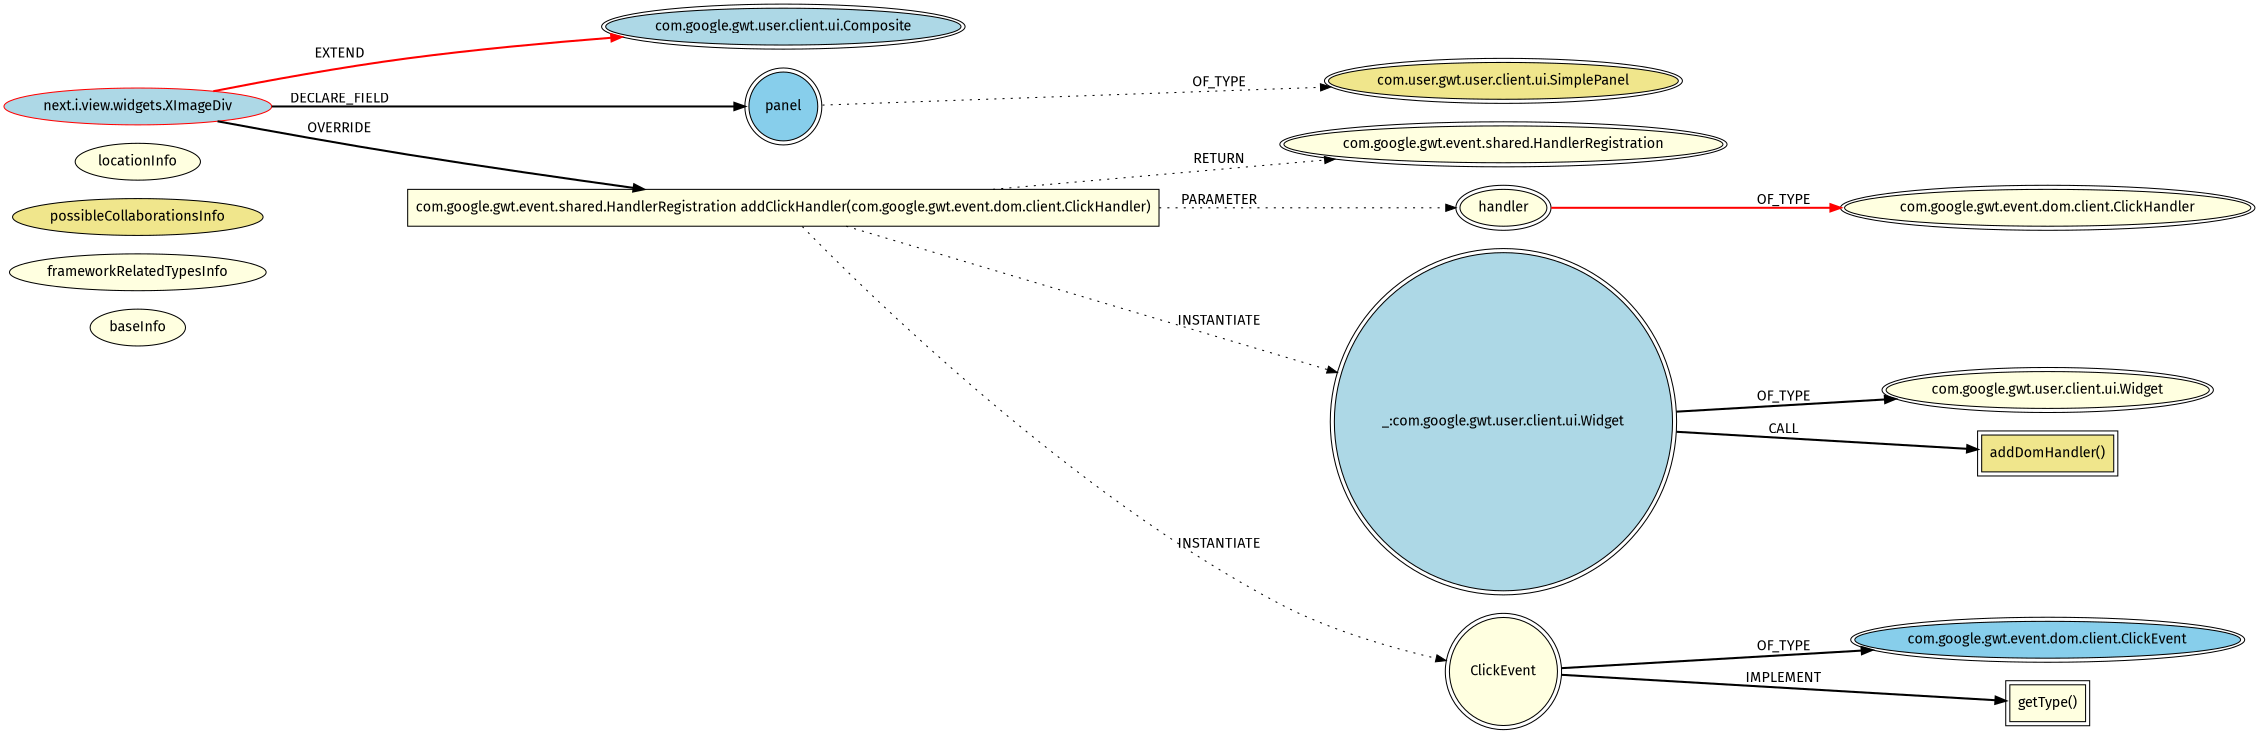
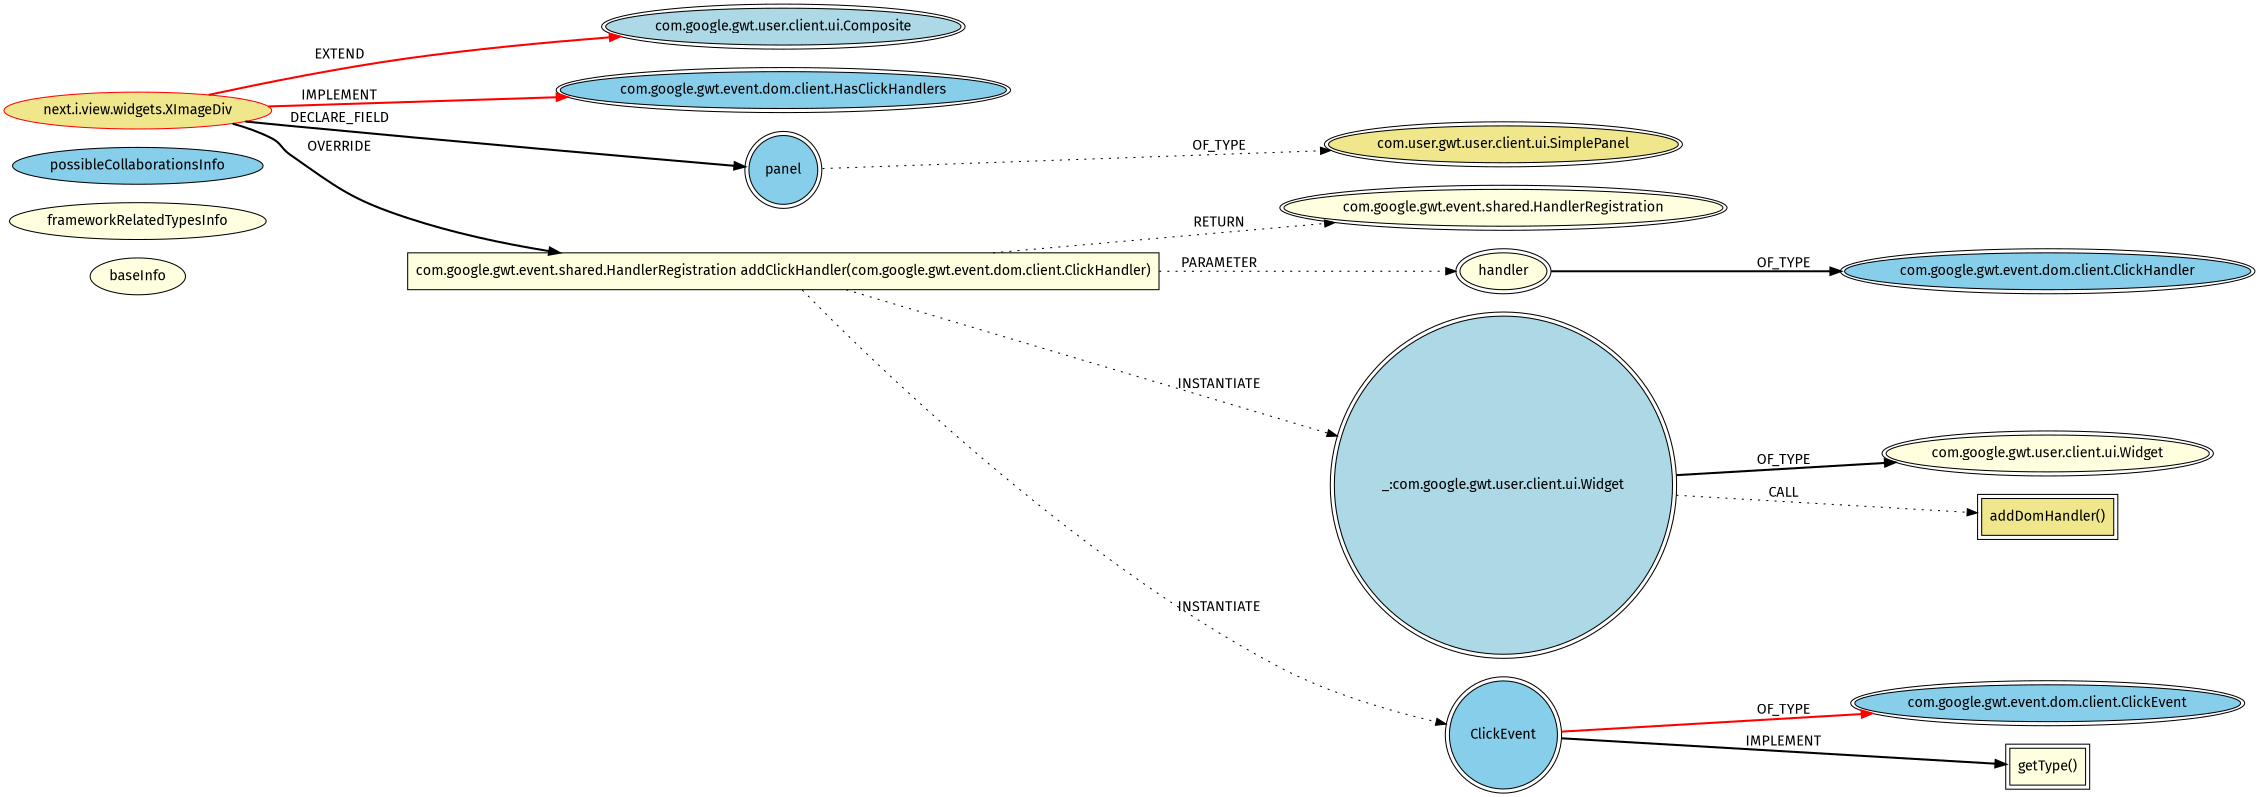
node "com.google.gwt.event.dom.client.HasClickHandlers": added
node "next.i.view.widgets.XImageDiv": fillcolor lightblue -> khaki
node "locationInfo": removed
edge "handler" -> "com.google.gwt.event.dom.client.ClickHandler": color red -> black
node "com.google.gwt.event.dom.client.ClickHandler": fillcolor lightyellow -> skyblue
node "possibleCollaborationsInfo": fillcolor khaki -> skyblue
edge "_:com.google.gwt.user.client.ui.Widget" -> "addDomHandler()": style bold -> dotted
edge "ClickEvent" -> "com.google.gwt.event.dom.client.ClickEvent": color black -> red
node "ClickEvent": fillcolor lightyellow -> skyblue
